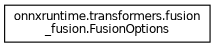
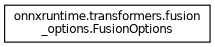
node "onnxruntime.transformers.fusion _fusion.FusionOptions": label "onnxruntime.transformers.fusion _fusion.FusionOptions" -> "onnxruntime.transformers.fusion _options.FusionOptions"
